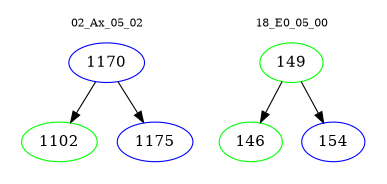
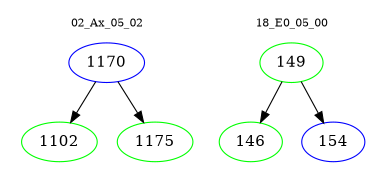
node "1175": color blue -> green
